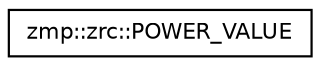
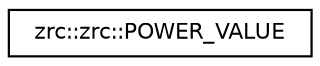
node "zmp::zrc::POWER_VALUE": label "zmp::zrc::POWER_VALUE" -> "zrc::zrc::POWER_VALUE"
